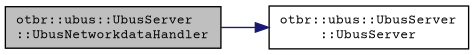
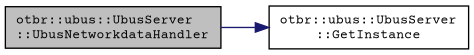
node "otbr::ubus::UbusServer ::UbusServer": label "otbr::ubus::UbusServer ::UbusServer" -> "otbr::ubus::UbusServer ::GetInstance"
